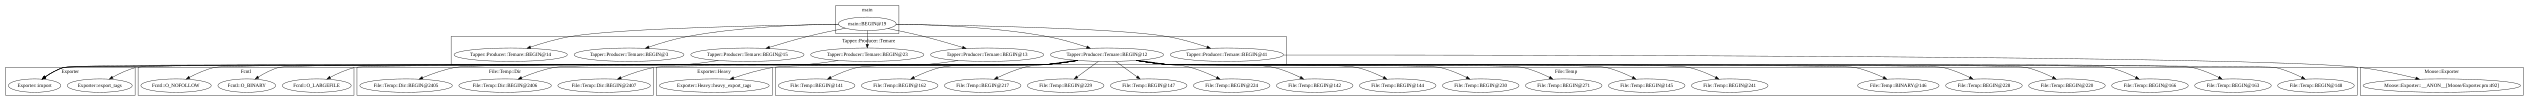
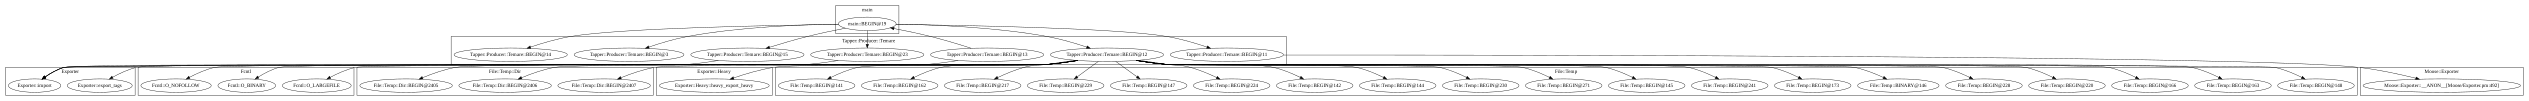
edge "main::BEGIN@19" -> "Tapper::Producer::Temare::BEGIN@13": reversed
node "Tapper::Producer::Temare::BEGIN@41": label "Tapper::Producer::Temare::BEGIN@41" -> "Tapper::Producer::Temare::BEGIN@11"
node "Exporter::Heavy::heavy_export_tags": label "Exporter::Heavy::heavy_export_tags" -> "Exporter::Heavy::heavy_export_heavy"
node "File::Temp::BEGIN@173": added
